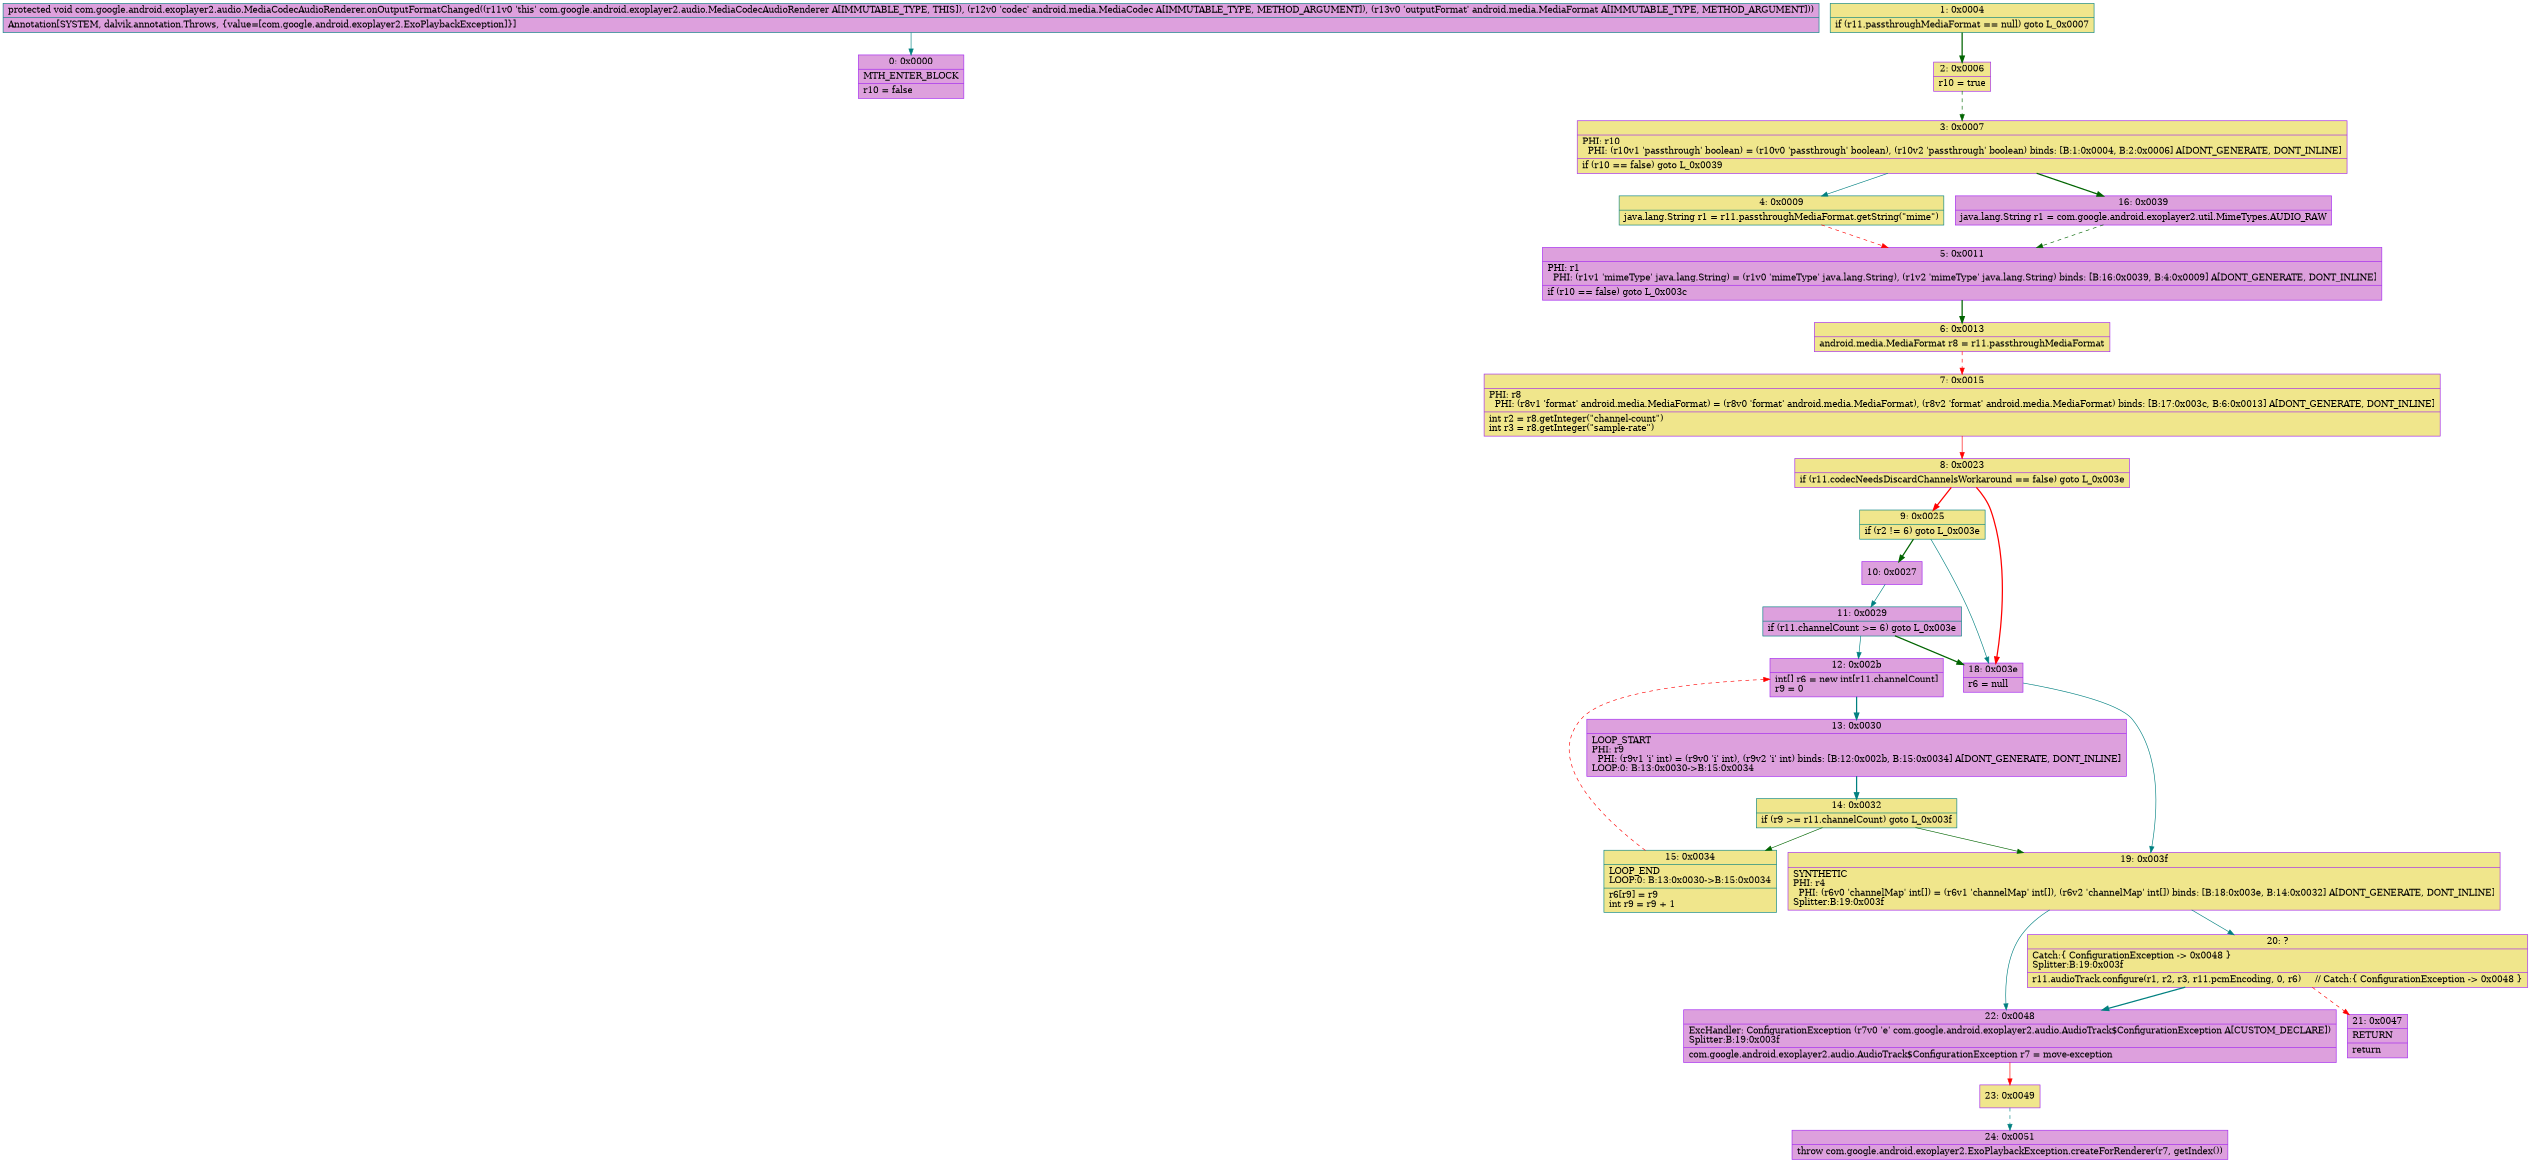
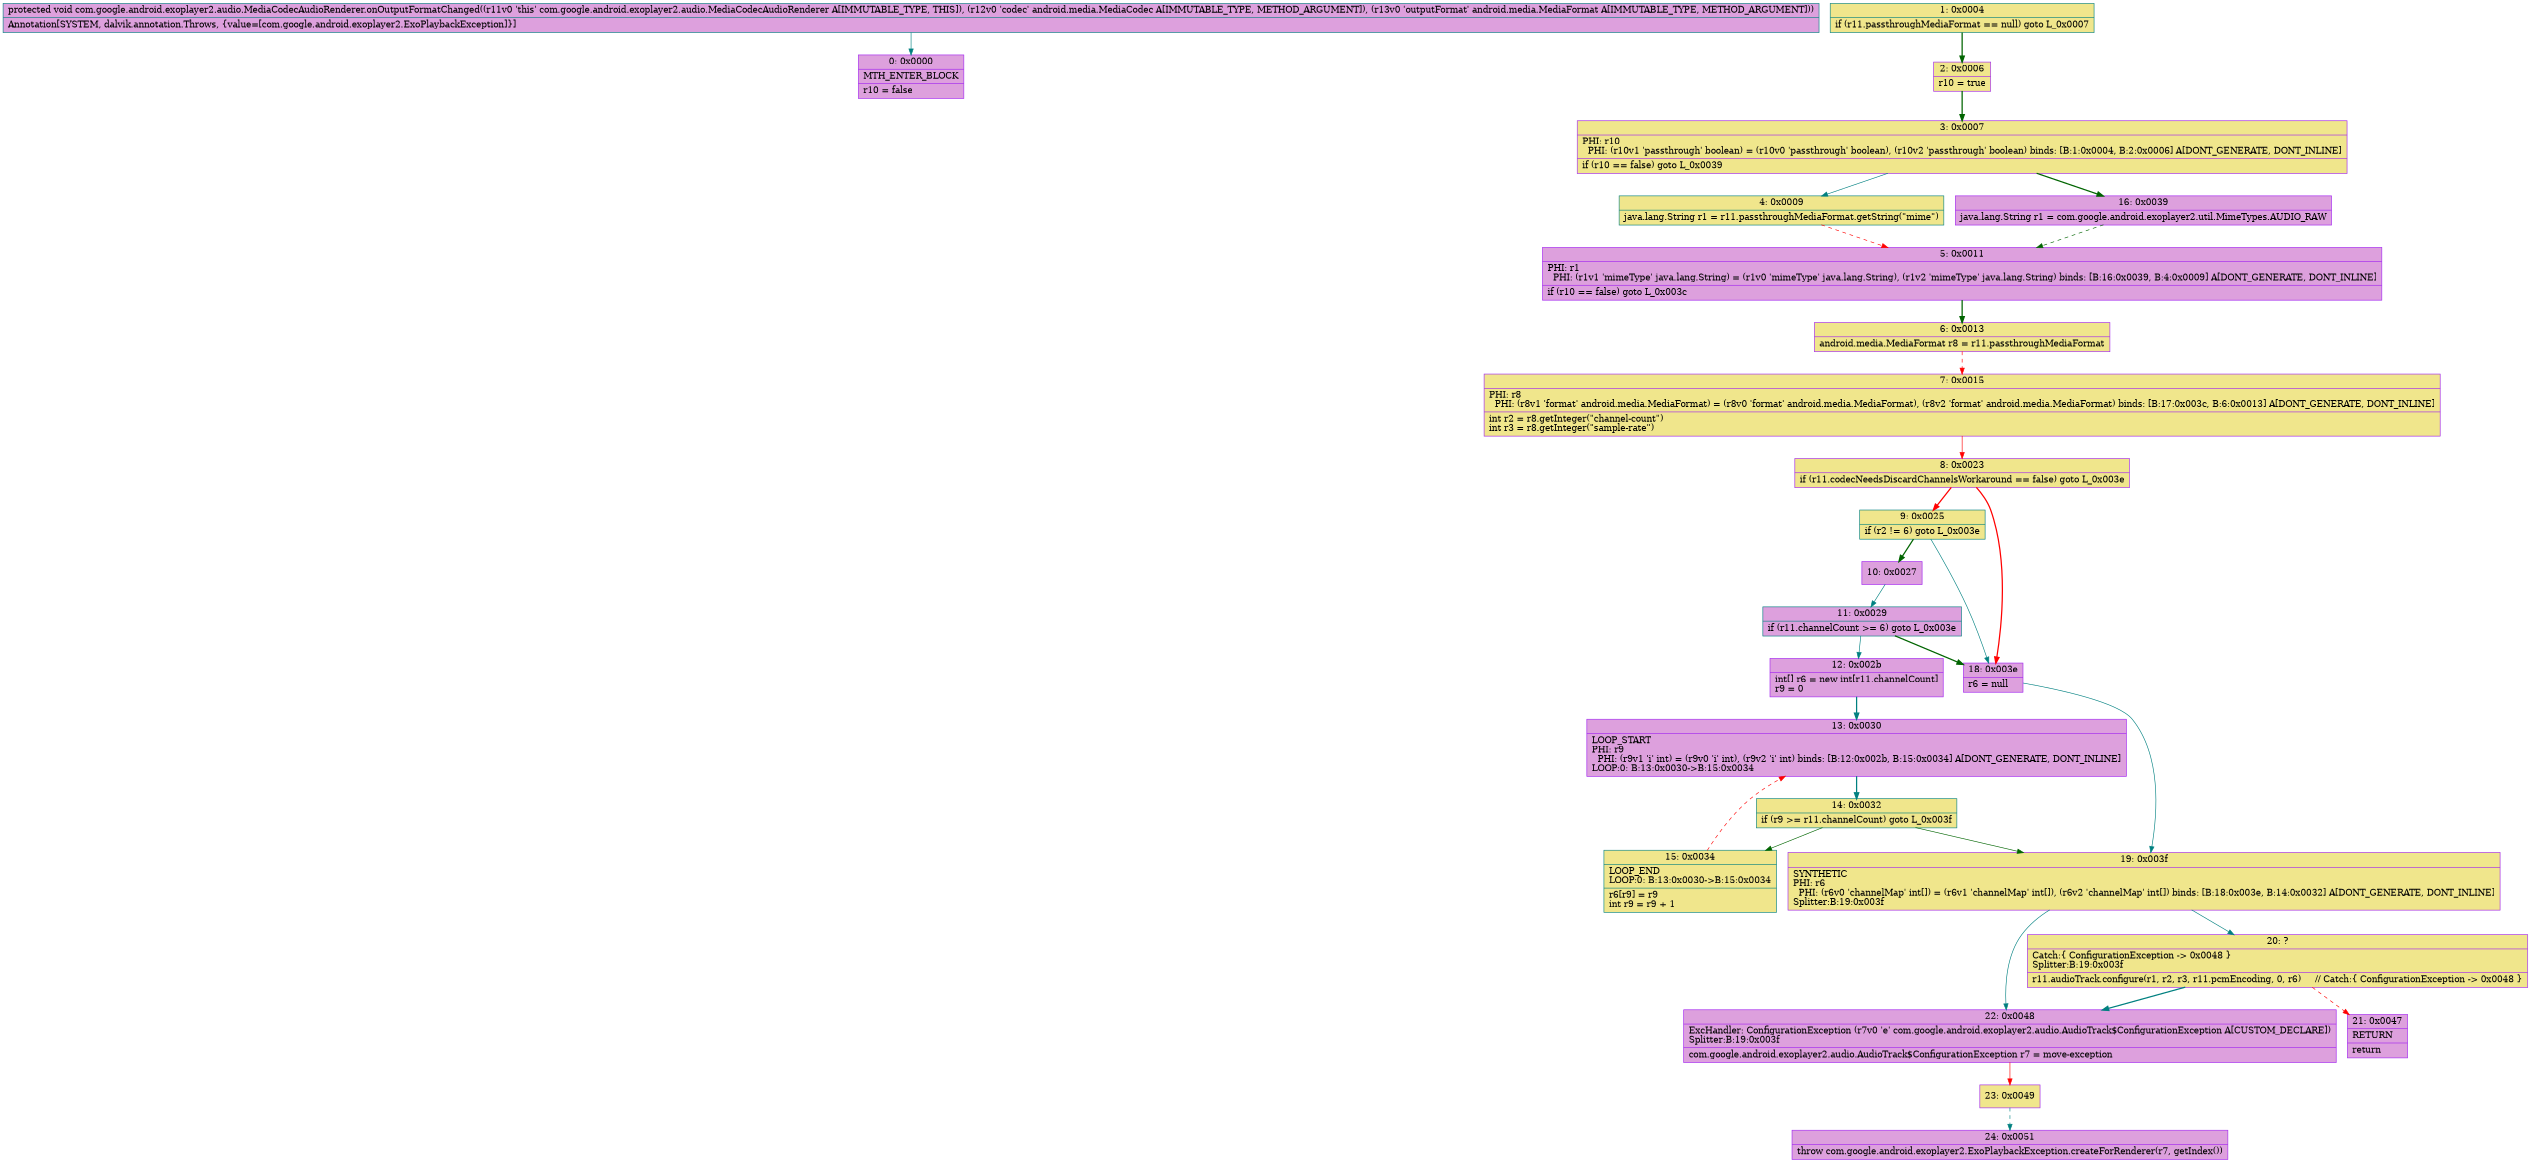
edge "2: 0x0006" -> "3: 0x0007": style dashed -> bold
edge "15: 0x0034" -> "12: 0x002b": now "15: 0x0034" -> "13: 0x0030"
node "19: 0x003f": text "PHI: r4" -> "PHI: r6"
